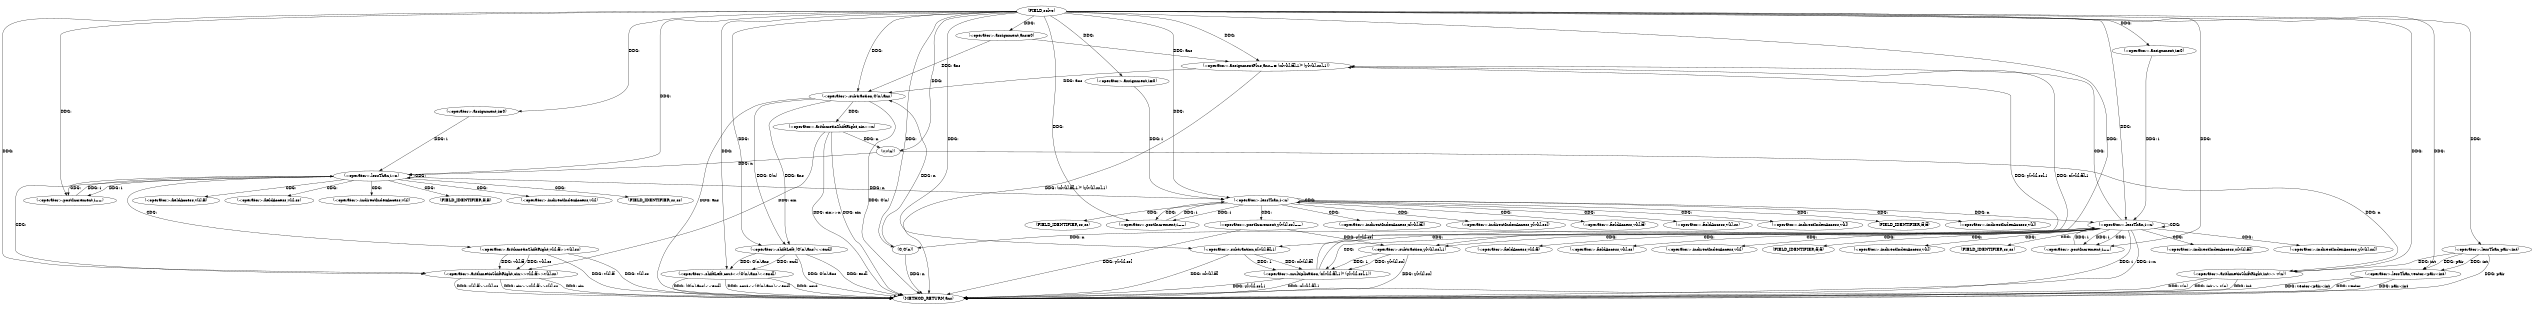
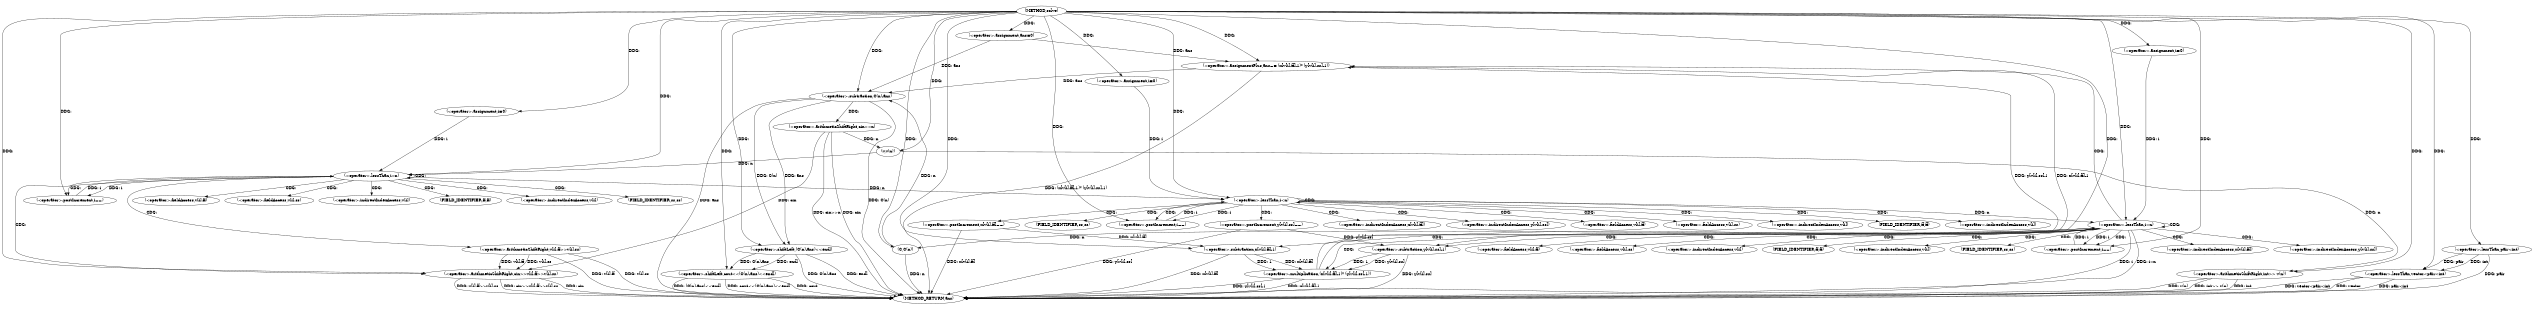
node "(FIELD,solve)": label "(FIELD,solve)" -> "(METHOD,solve)"
node "(<operator>.postIncrement,x[v[i].ff]++)": added
edge "(<operator>.lessThan,pair<int)" -> "(<operator>.arithmeticShiftRight,int>> v(n))": removed, label "DDG: int"
